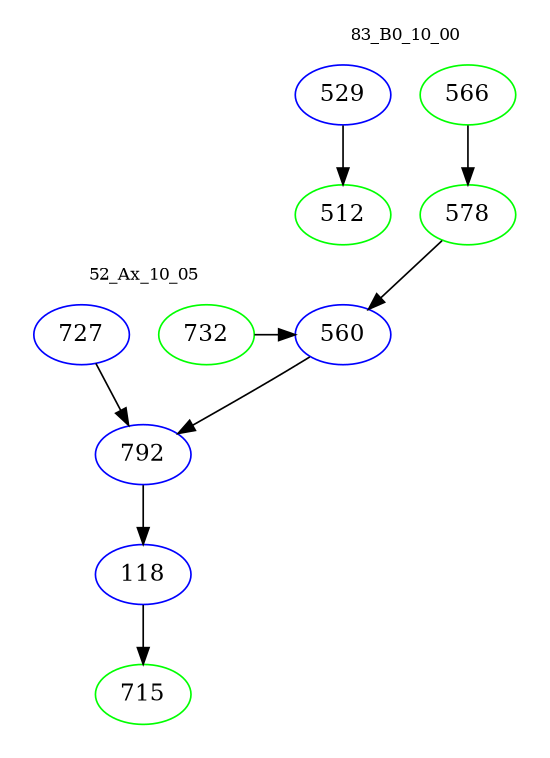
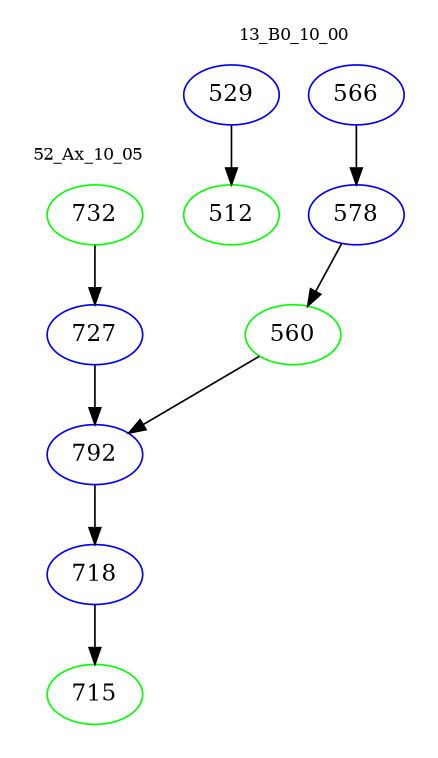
cluster "83_B0_10_00": label "83_B0_10_00" -> "13_B0_10_00"
node "566": color green -> blue
node "578": color green -> blue
edge "732" -> "560": now "732" -> "727"
node "560": color blue -> green
node "118": label "118" -> "718"
